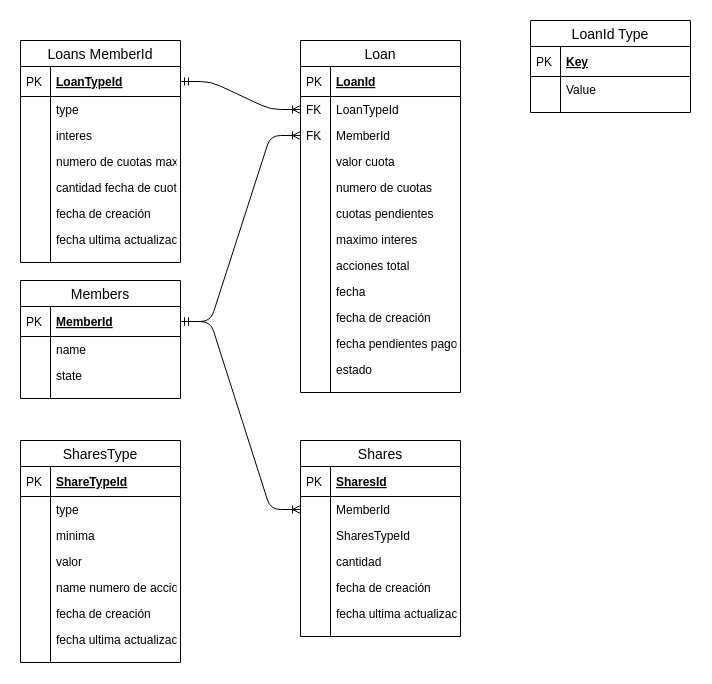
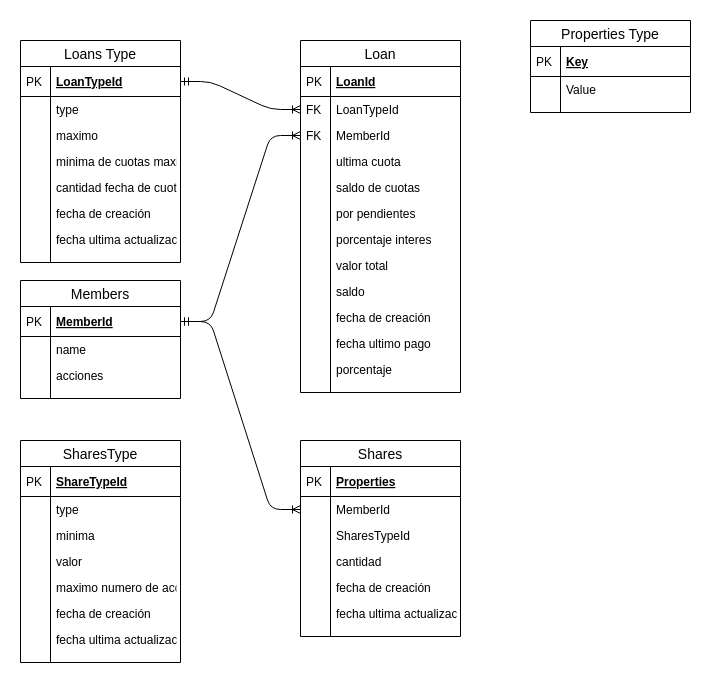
node "LoanId Type": label "LoanId Type" -> "Properties Type"
node "Loans MemberId": label "Loans MemberId" -> "Loans Type"
node "interes": label "interes" -> "maximo"
node "numero de cuotas maximo": label "numero de cuotas maximo" -> "minima de cuotas maximo"
node "valor cuota": label "valor cuota" -> "ultima cuota"
node "numero de cuotas": label "numero de cuotas" -> "saldo de cuotas"
node "cuotas pendientes": label "cuotas pendientes" -> "por pendientes"
node "maximo interes": label "maximo interes" -> "porcentaje interes"
node "acciones total": label "acciones total" -> "valor total"
node "fecha": label "fecha" -> "saldo"
node "fecha pendientes pago": label "fecha pendientes pago" -> "fecha ultimo pago"
node "estado": label "estado" -> "porcentaje"
node "state": label "state" -> "acciones"
node "SharesId": label "SharesId" -> "Properties"
node "name numero de acciones por socio": label "name numero de acciones por socio" -> "maximo numero de acciones por socio"
